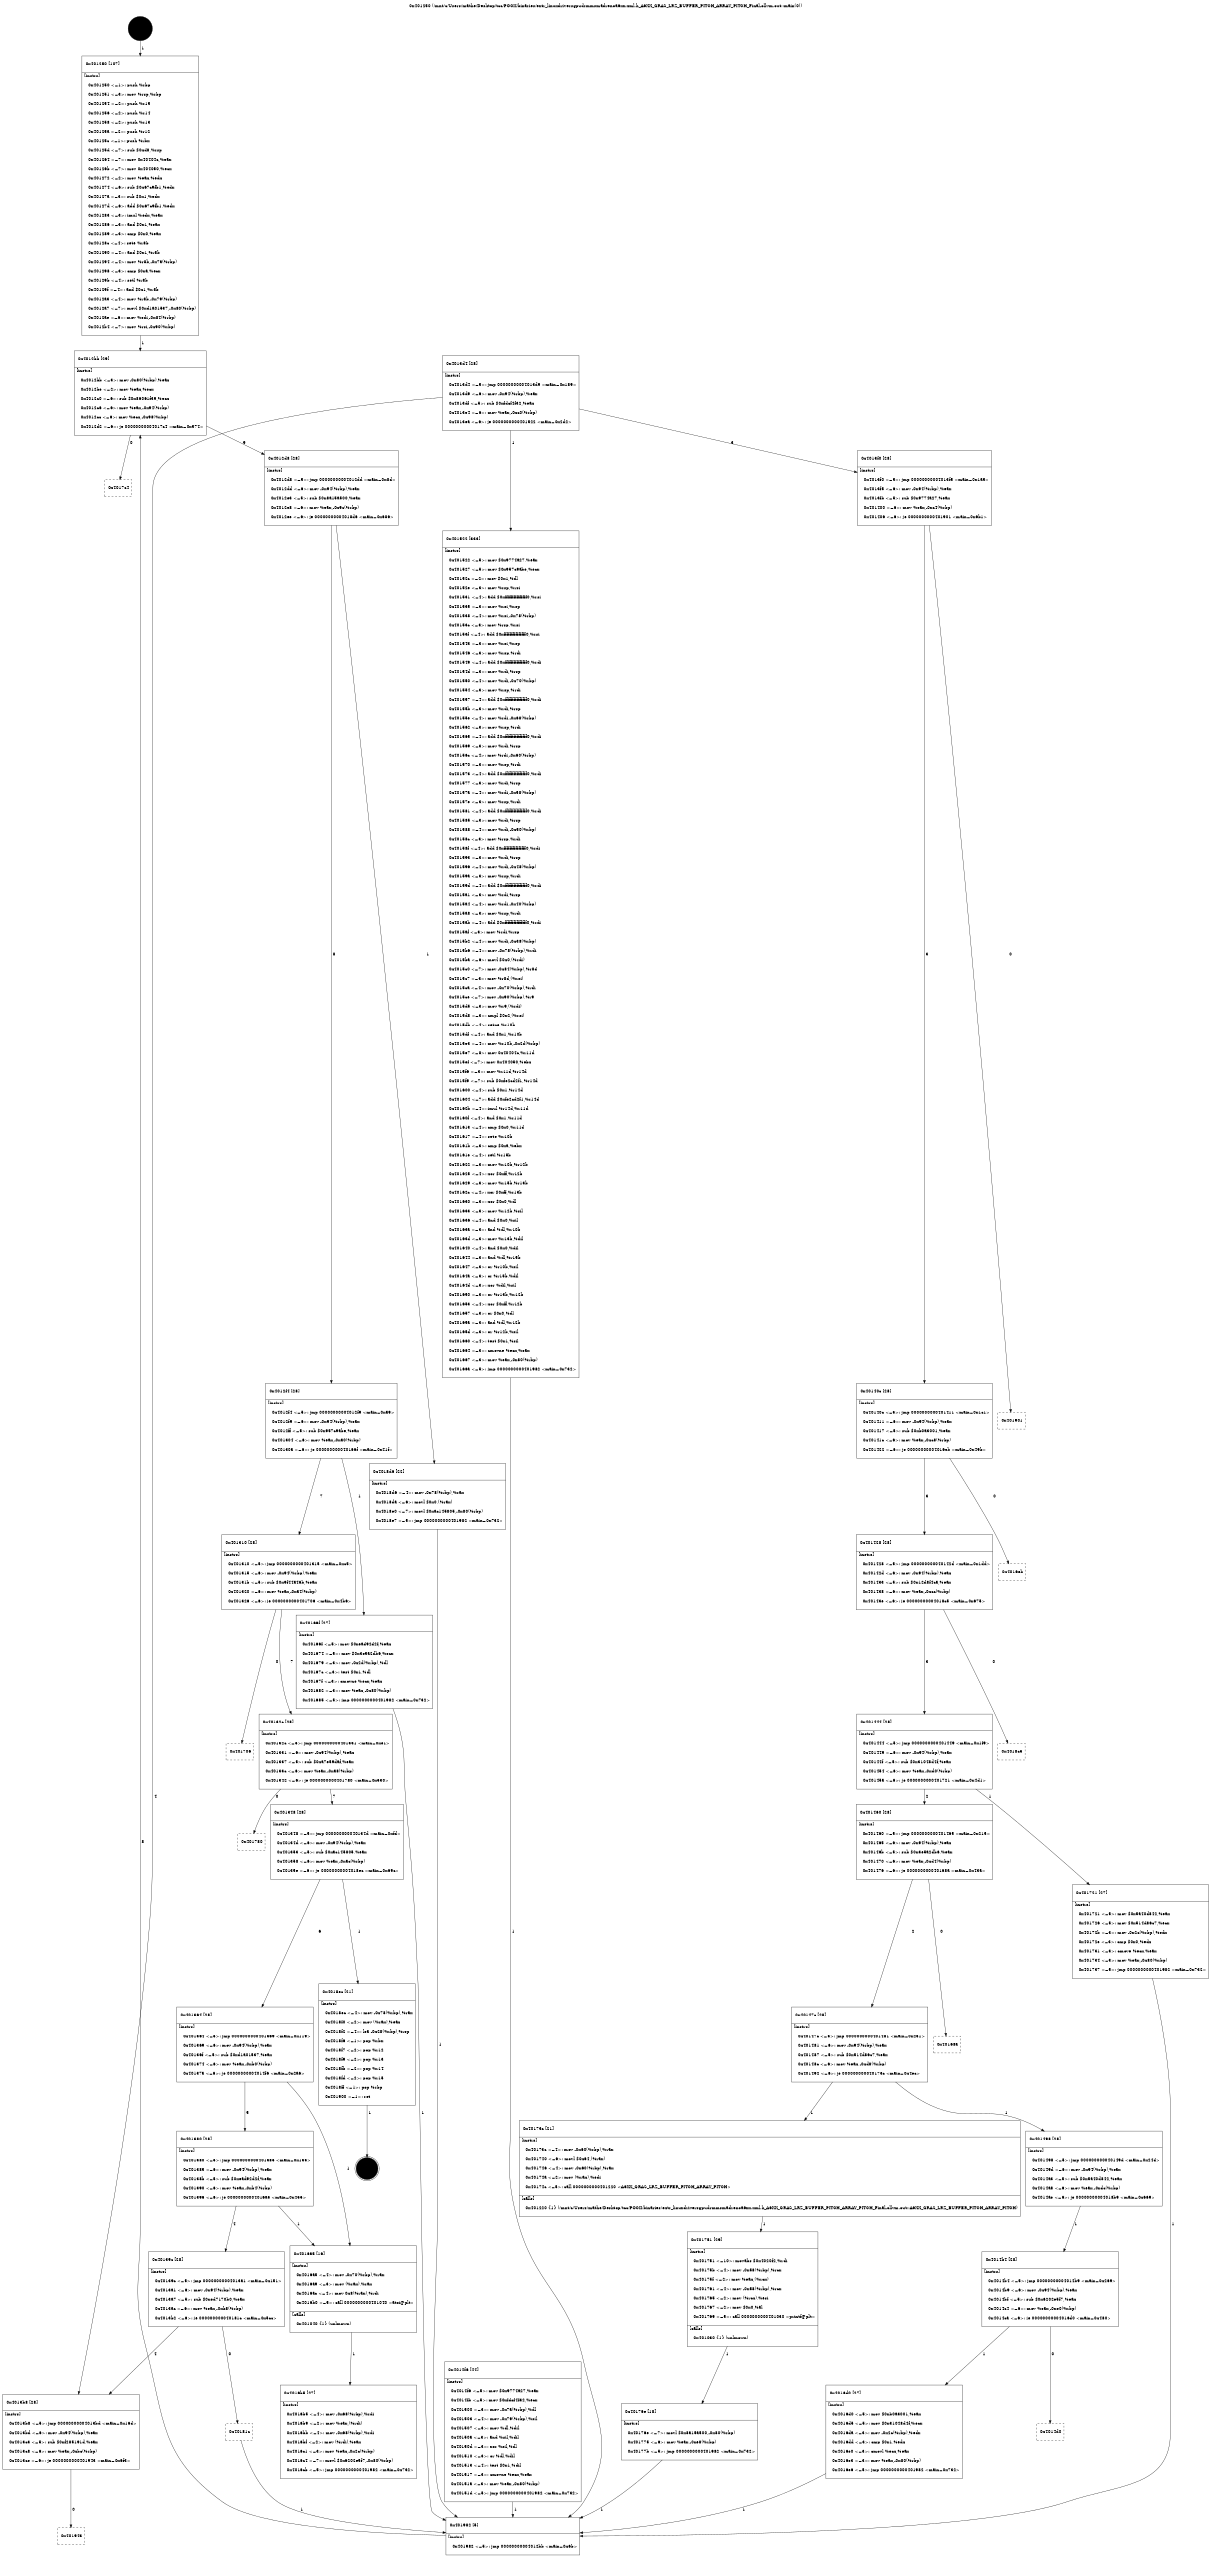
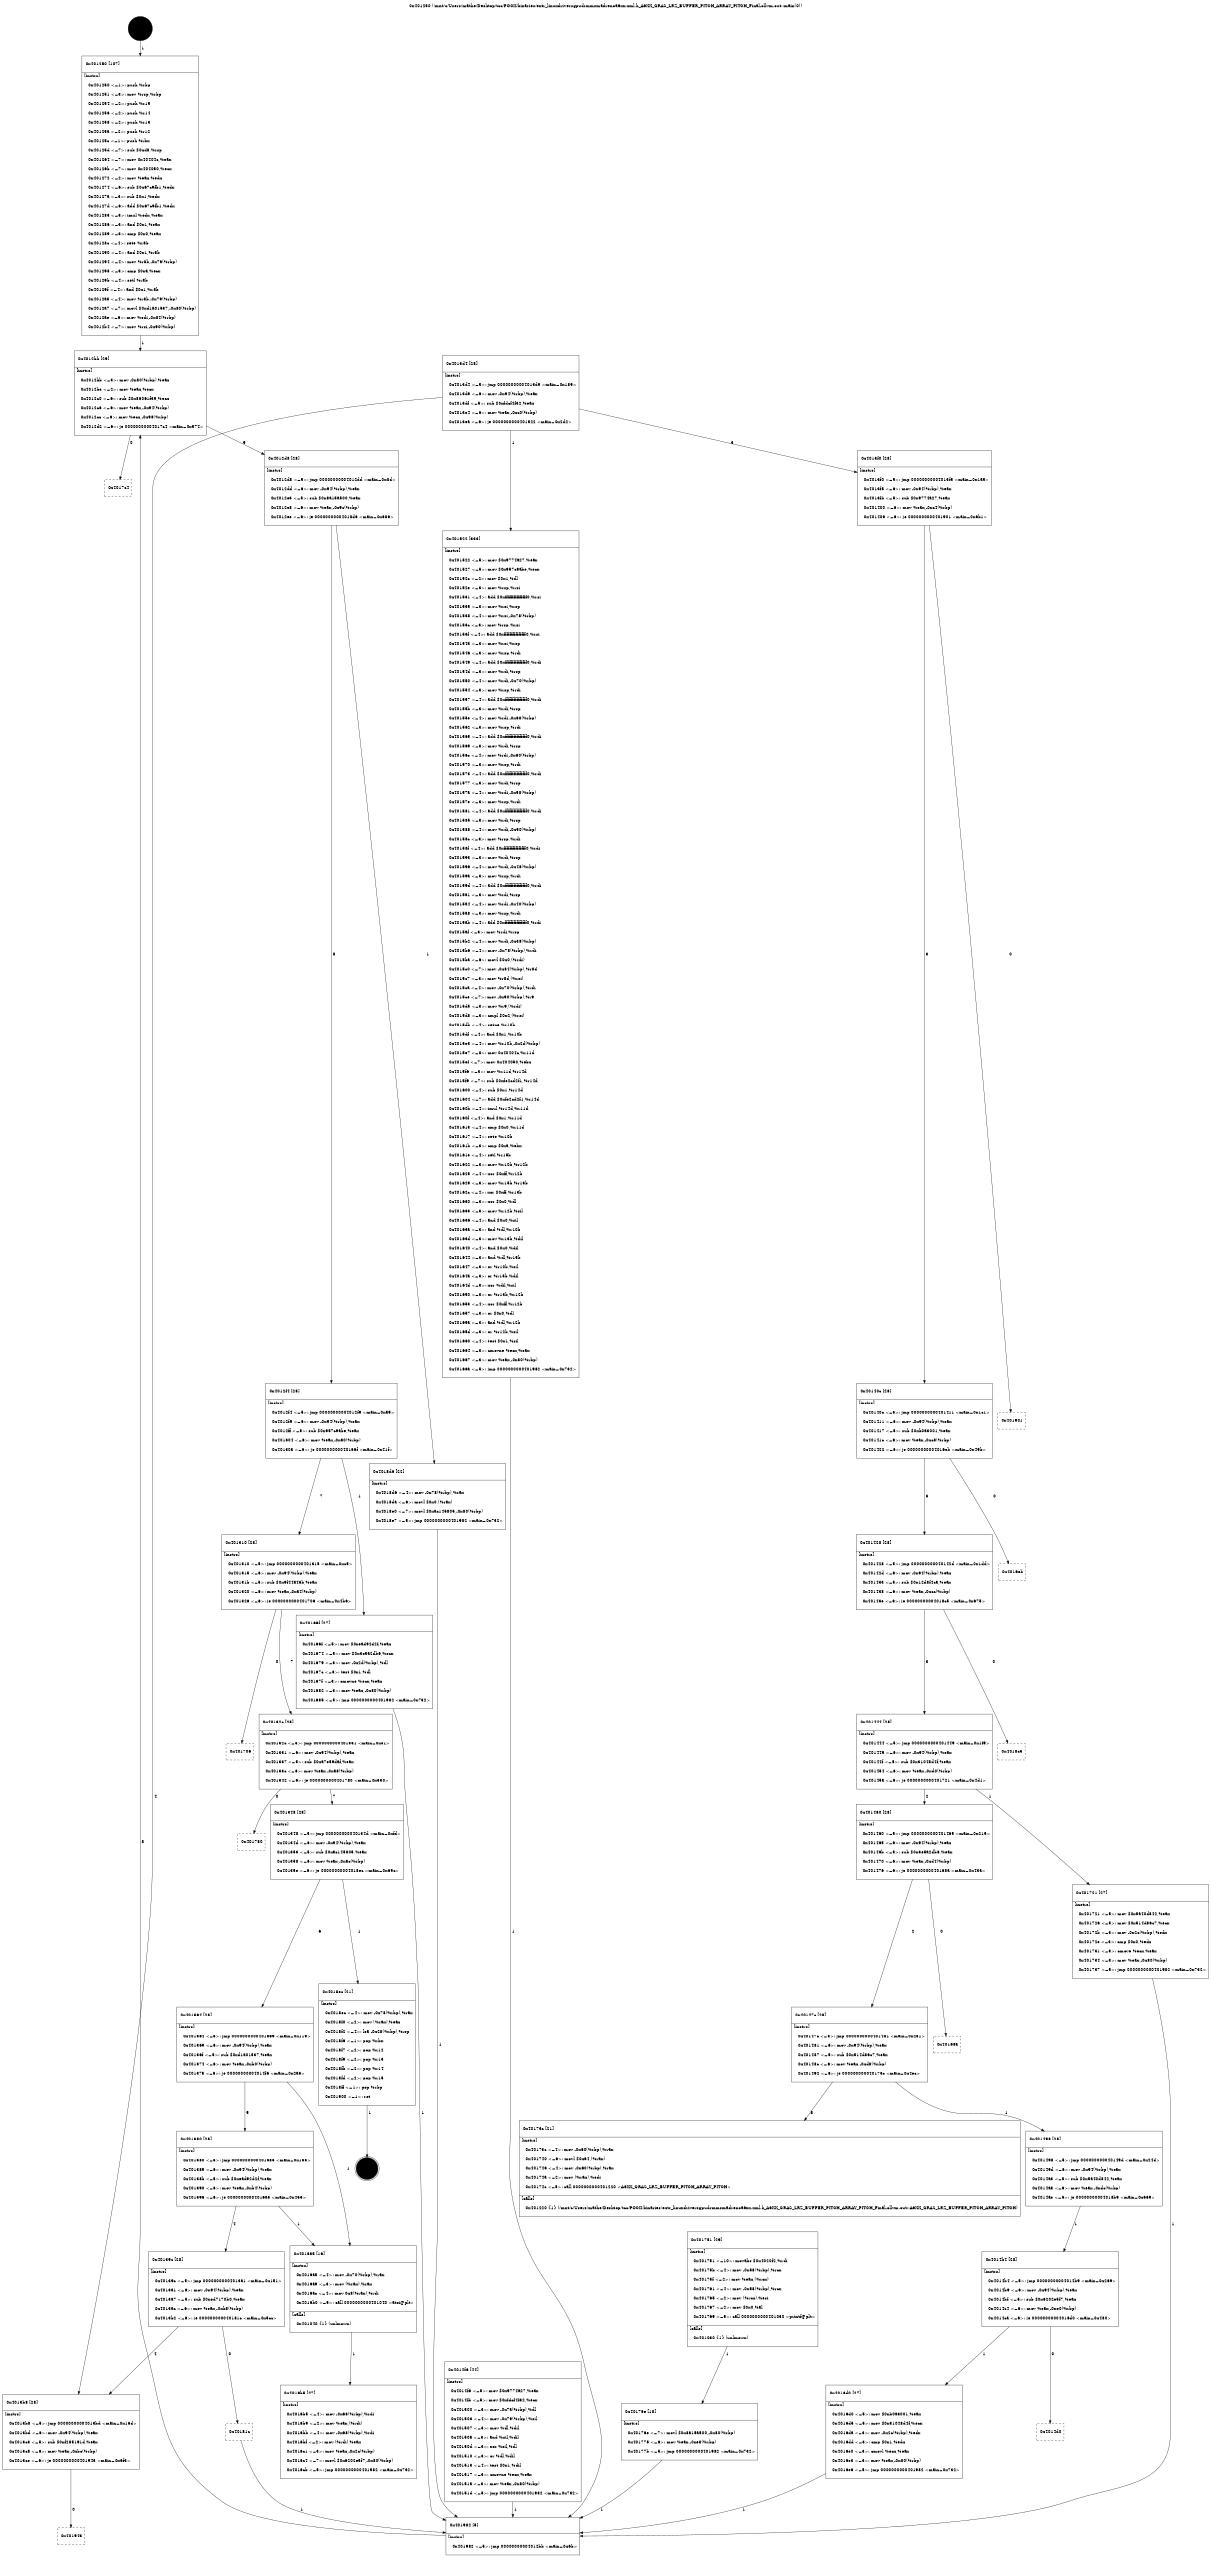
edge "0x40147c [28]" -> "0x40173c [21]": label " 1" -> " 8"
edge "0x40173c [21]" -> "0x401751 [29]": removed, label "1"
